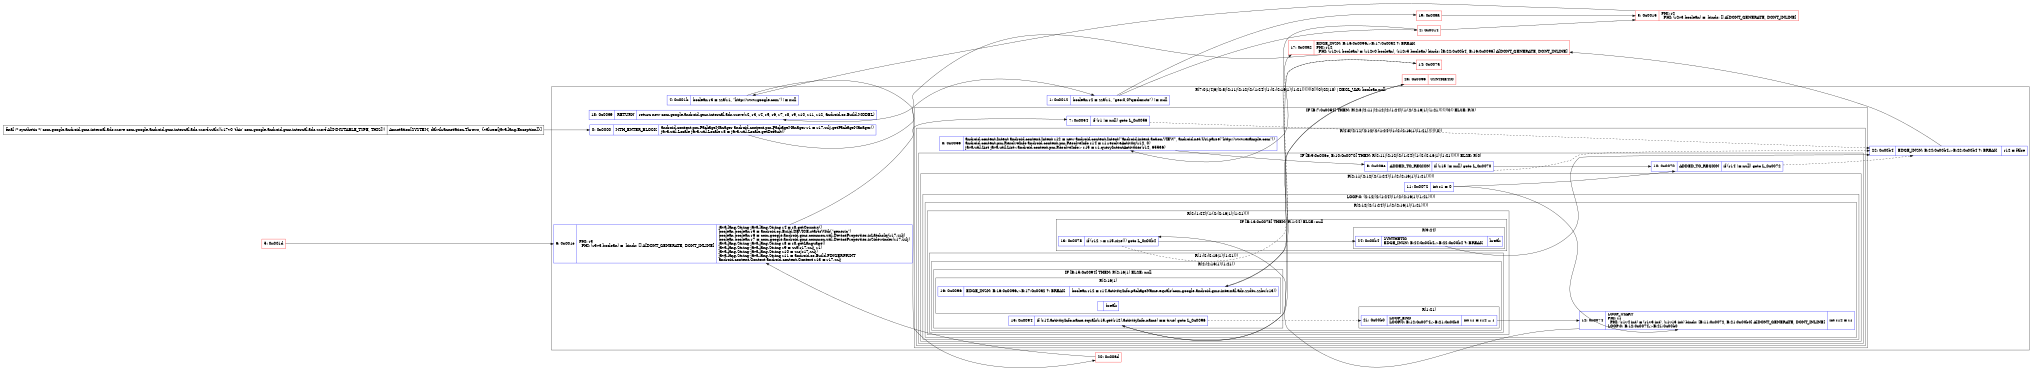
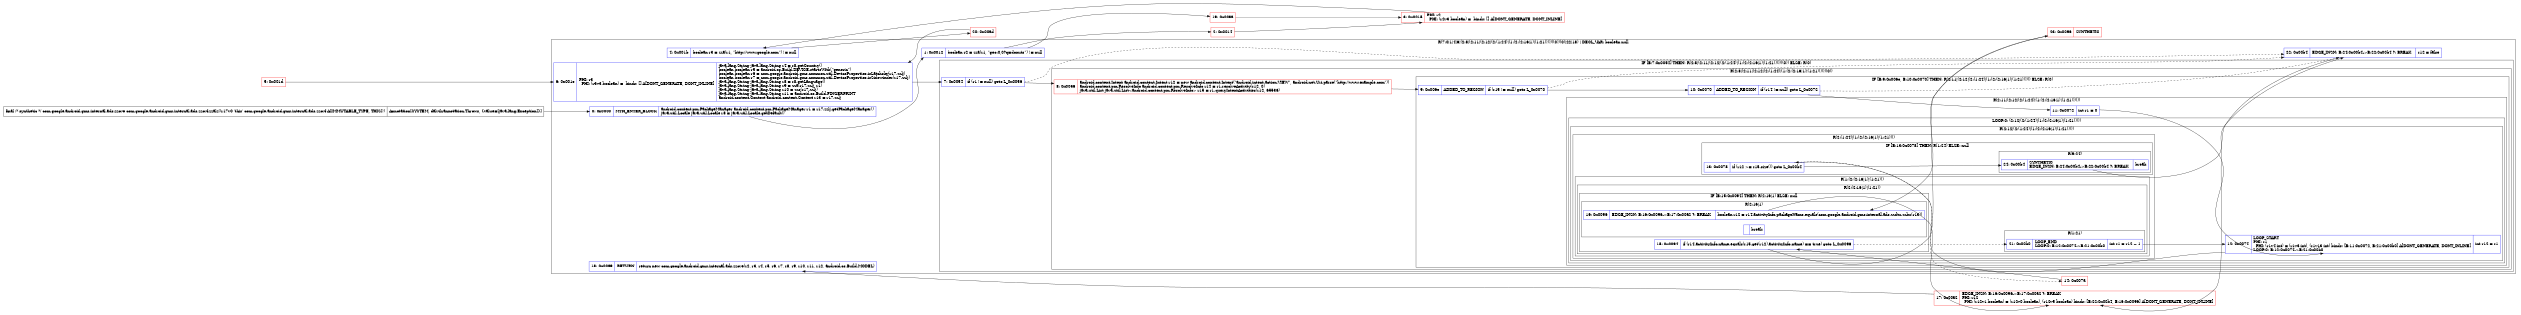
edge "2: 0x0014" -> "8: 0x0056": now "7: 0x0054" -> "8: 0x0056"
node "8: 0x0056": color blue -> red
edge "11: 0x0072" -> "10: 0x0070": reversed
